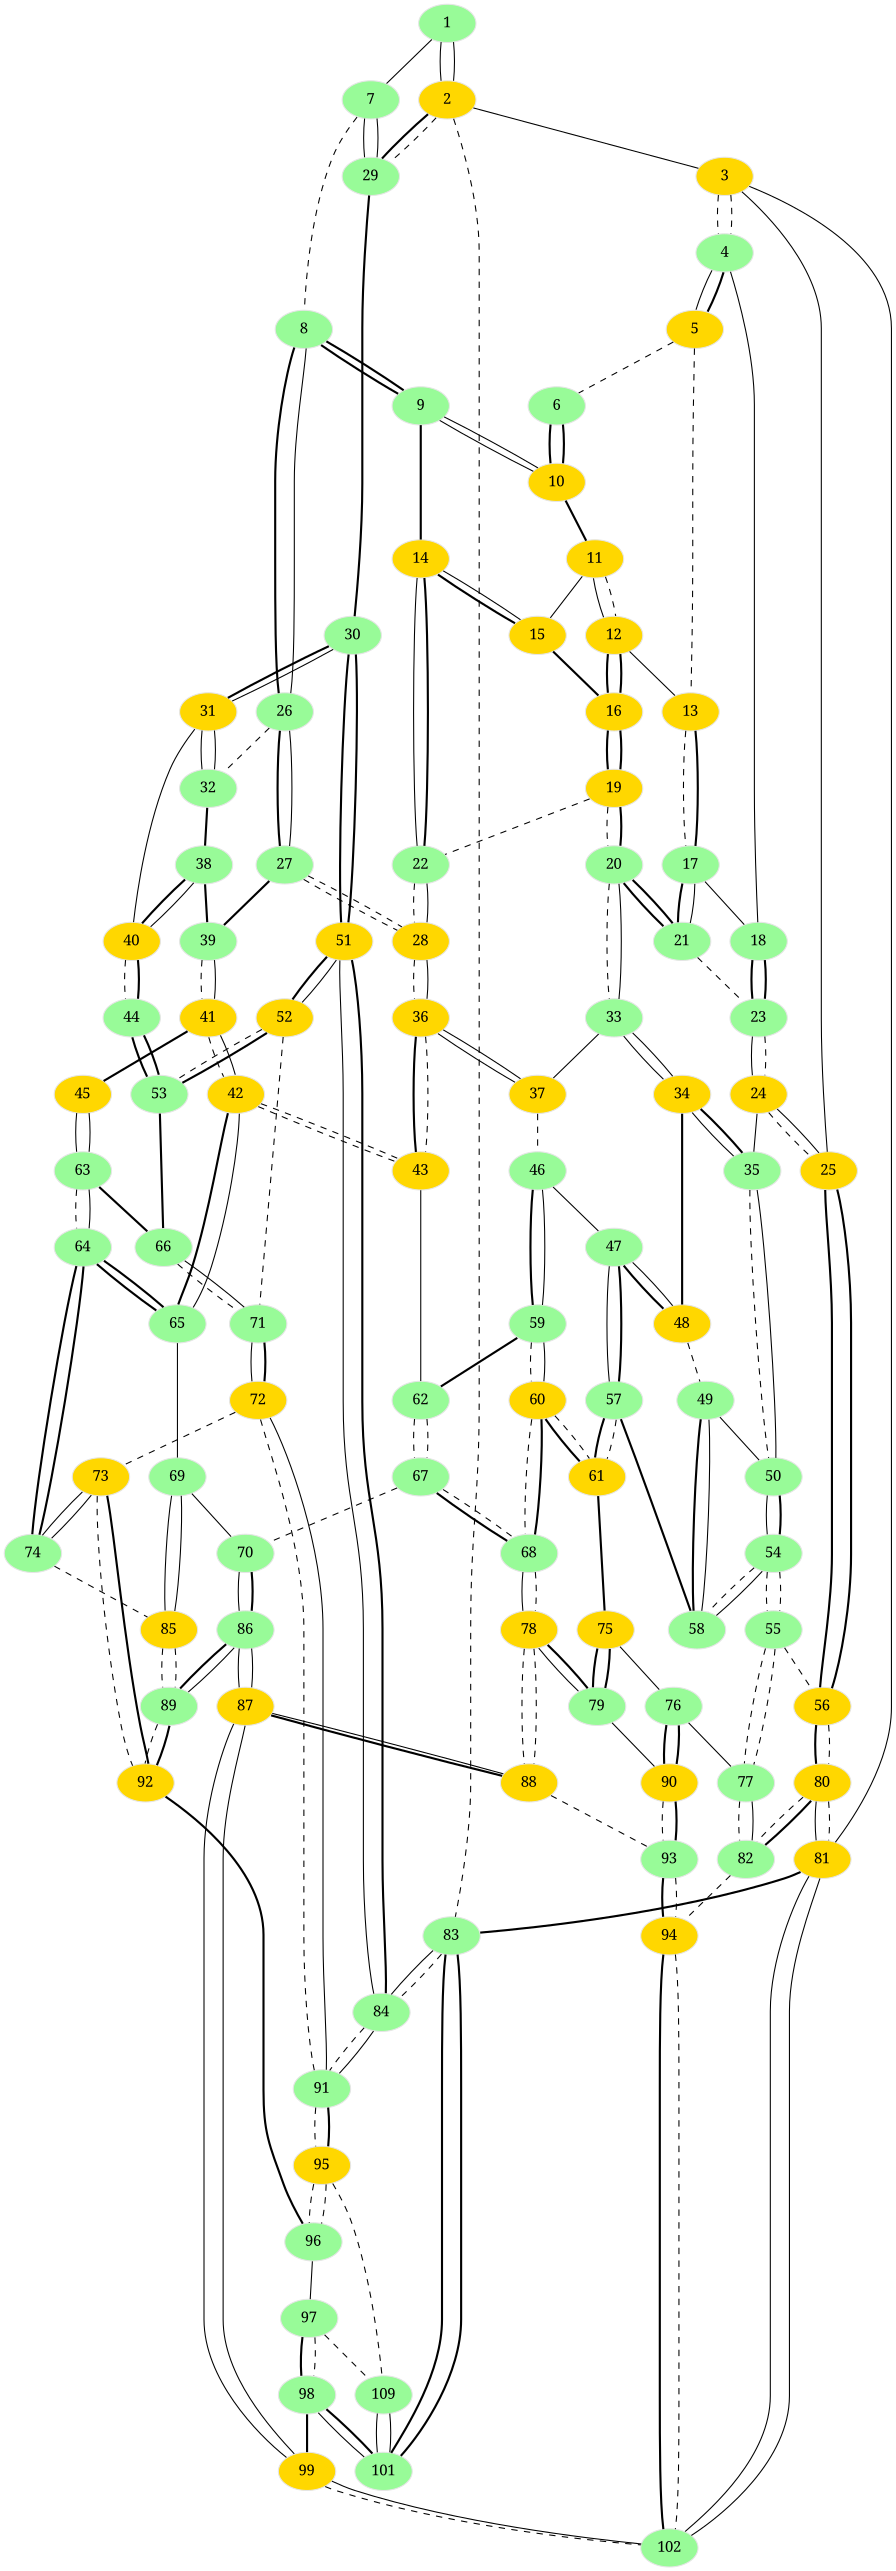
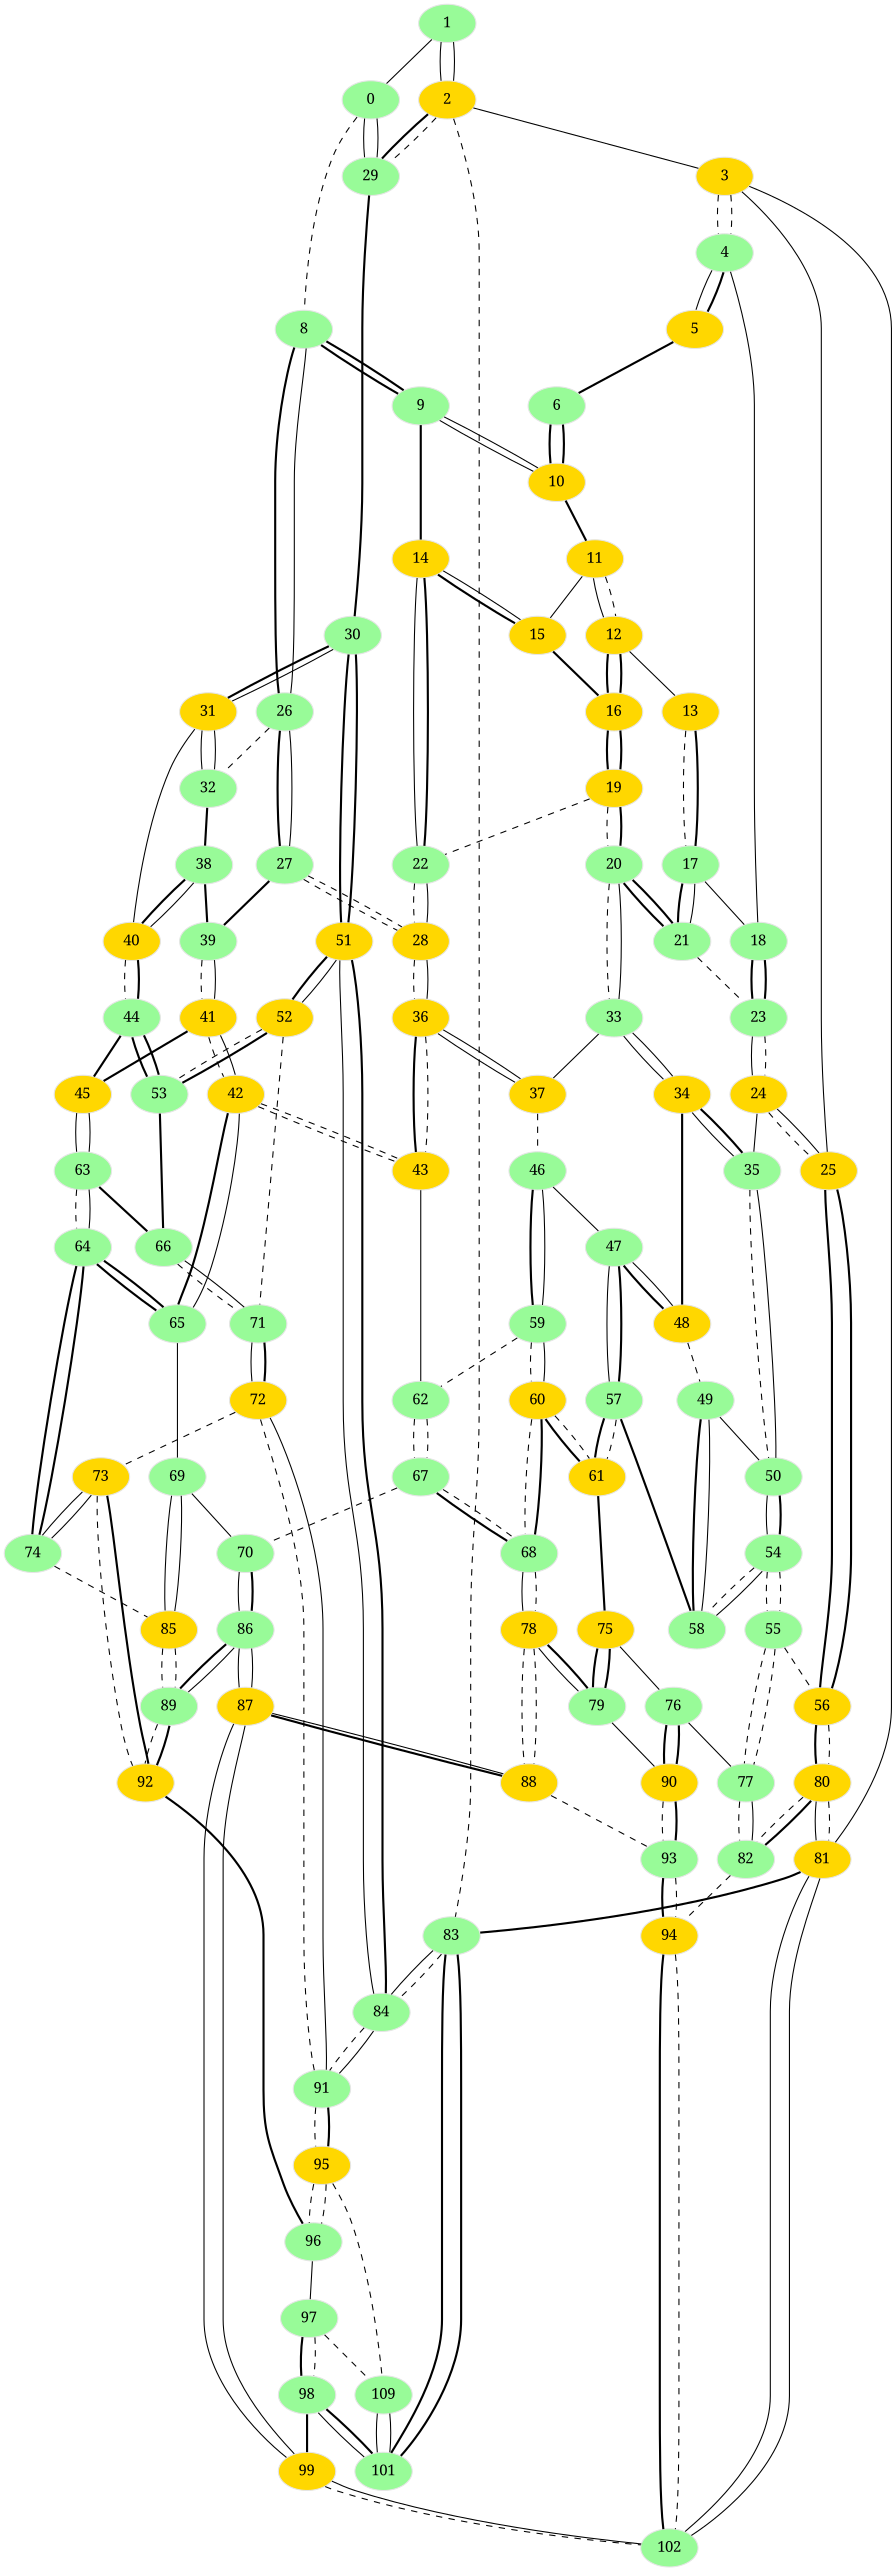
node "7": label "7" -> "0"
edge "5" -- "6": style dashed -> bold
edge "5" -- "13": removed
edge "44" -- "45": added
edge "59" -- "62": style bold -> dashed
